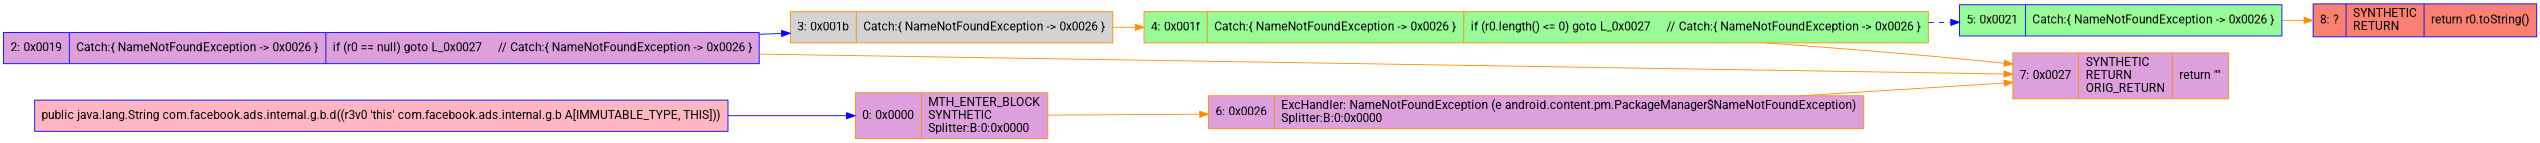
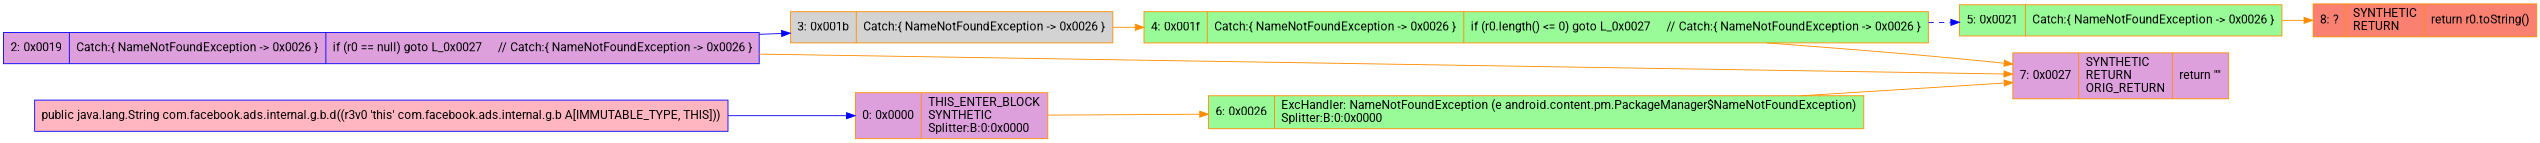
node "5: 0x0021": color blue -> darkorange
node "8: ?": color blue -> darkorange
node "0: 0x0000": text "MTH_ENTER_BLOCK" -> "THIS_ENTER_BLOCK"
node "6: 0x0026": fillcolor plum -> palegreen
